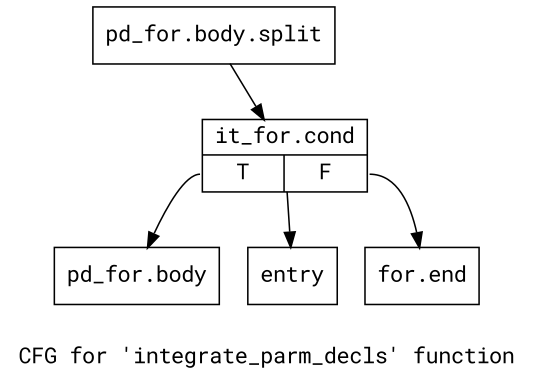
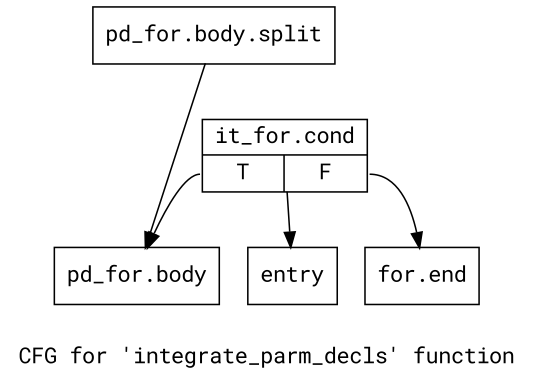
edge "pd_for.body.split" -> "it_for.cond": now "pd_for.body.split" -> "pd_for.body"
